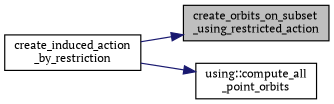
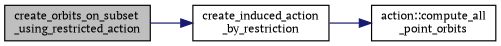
edge "create_induced_action _by_restriction" -> "create_orbits_on_subset _using_restricted_action": reversed
node "using::compute_all _point_orbits": label "using::compute_all _point_orbits" -> "action::compute_all _point_orbits"
